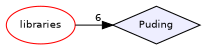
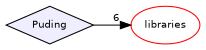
edge "libraries" -> "Puding": reversed
